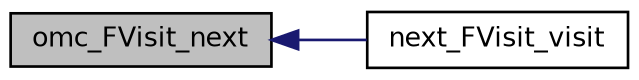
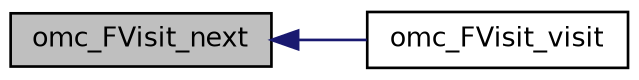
node "next_FVisit_visit": label "next_FVisit_visit" -> "omc_FVisit_visit"
